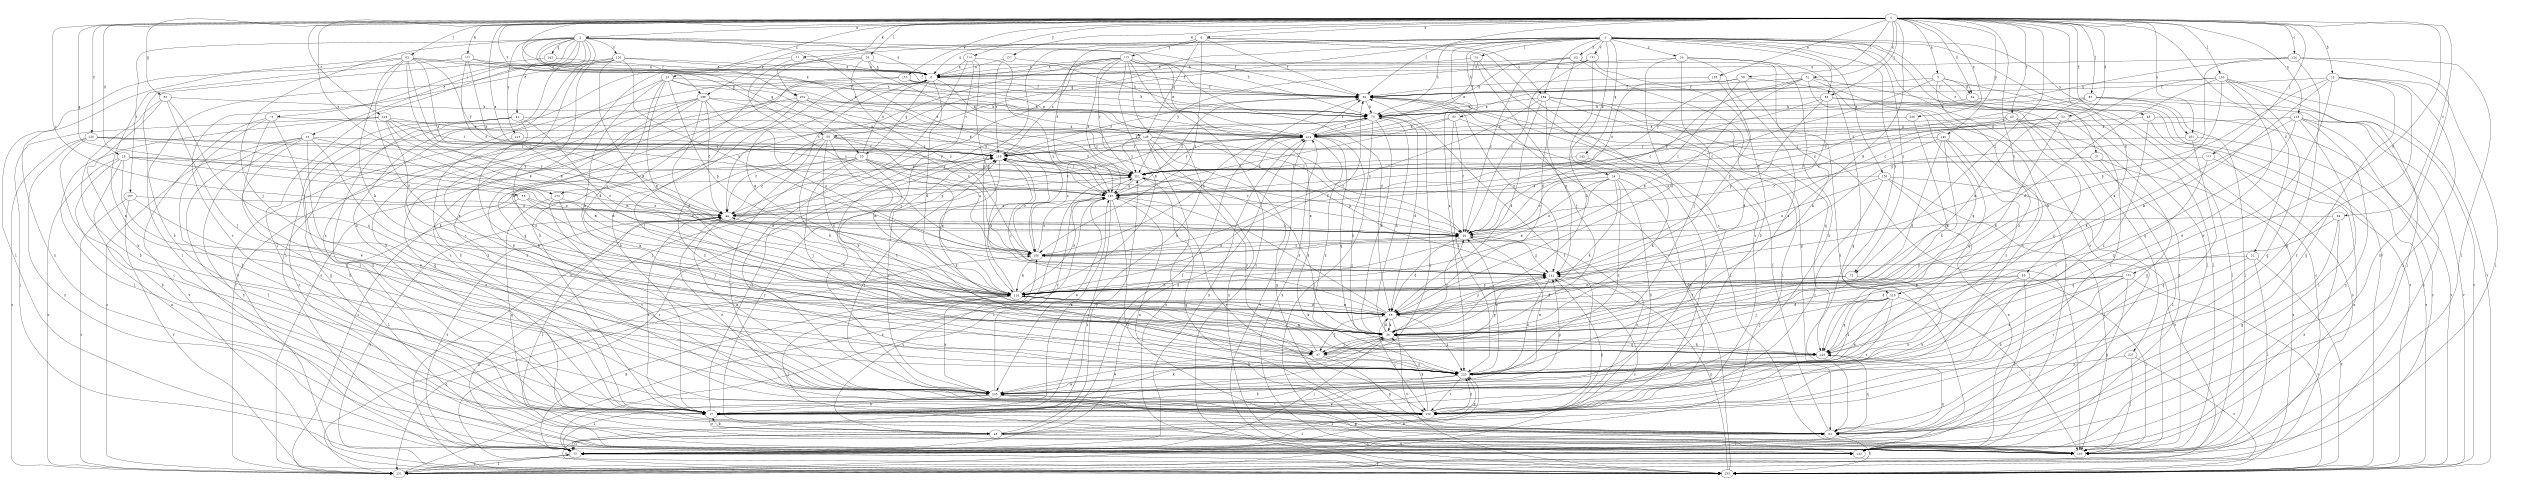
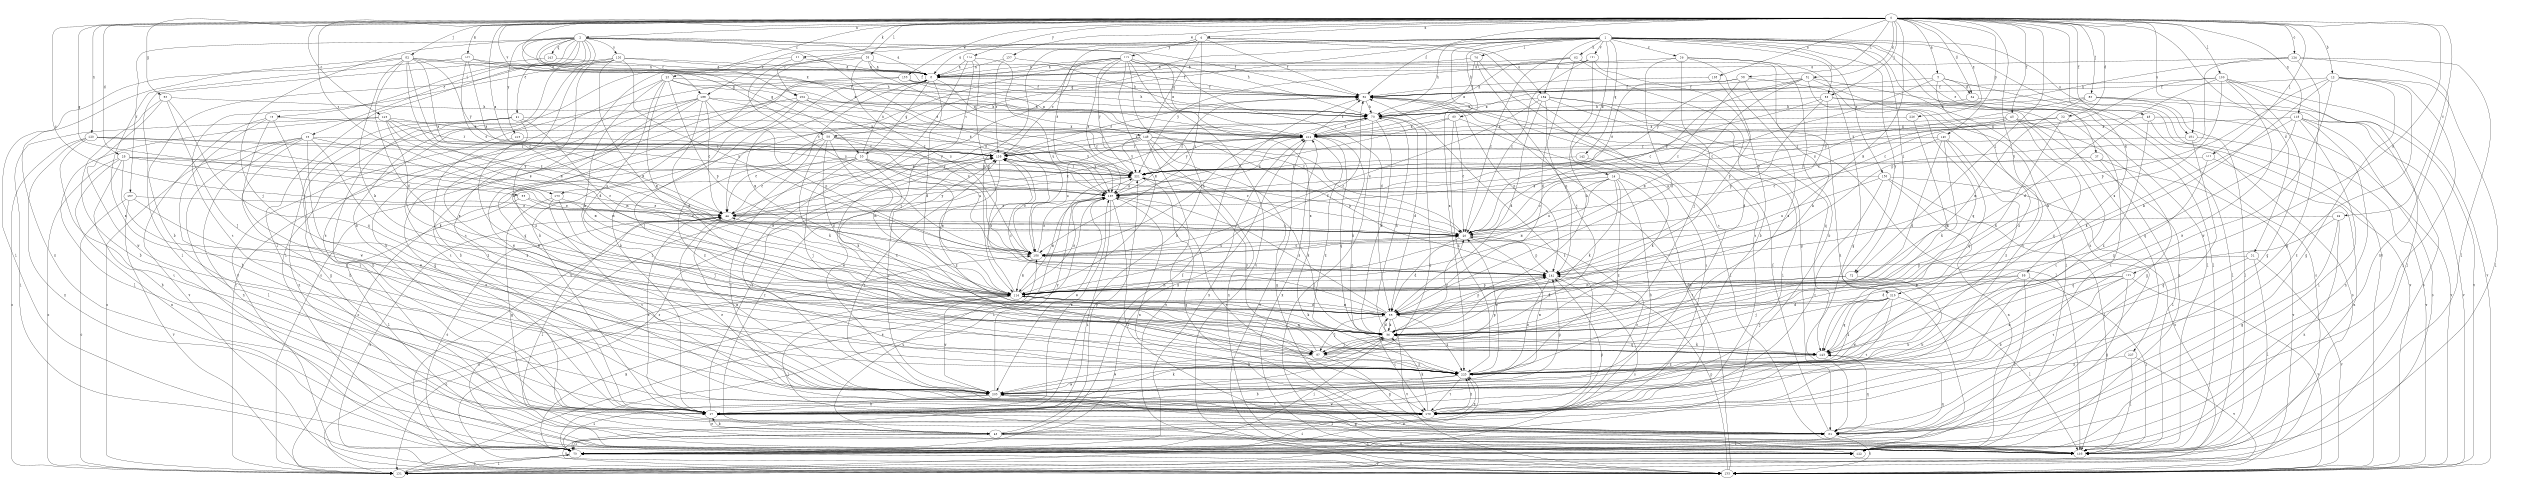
edge "55" -> "114": now "167" -> "114"
